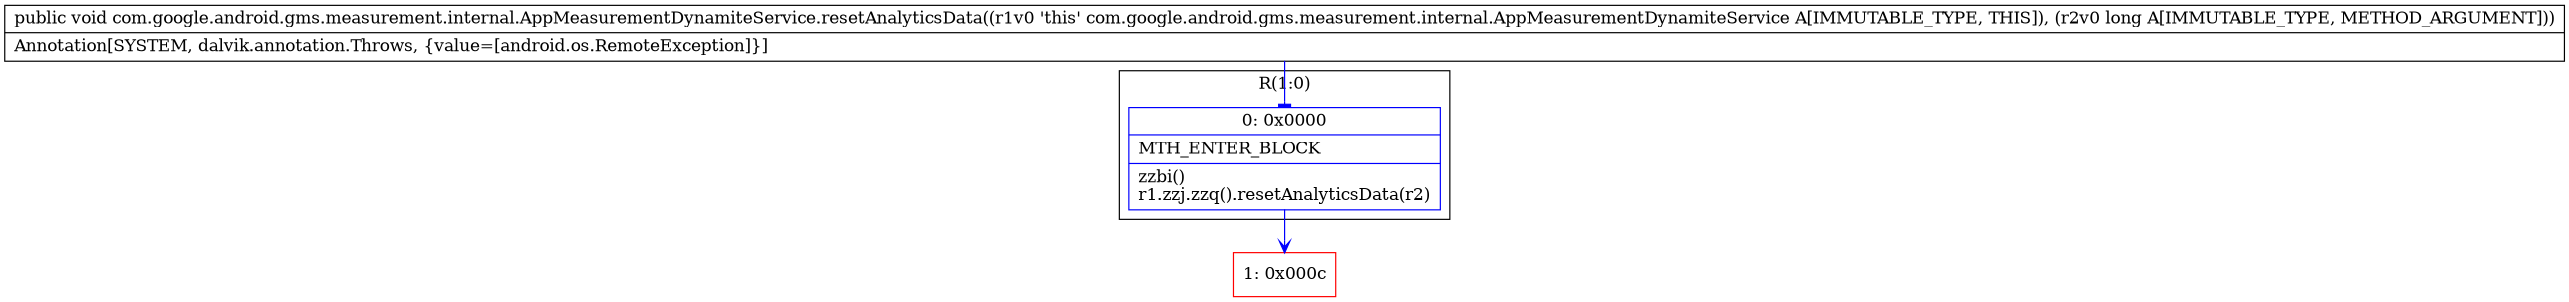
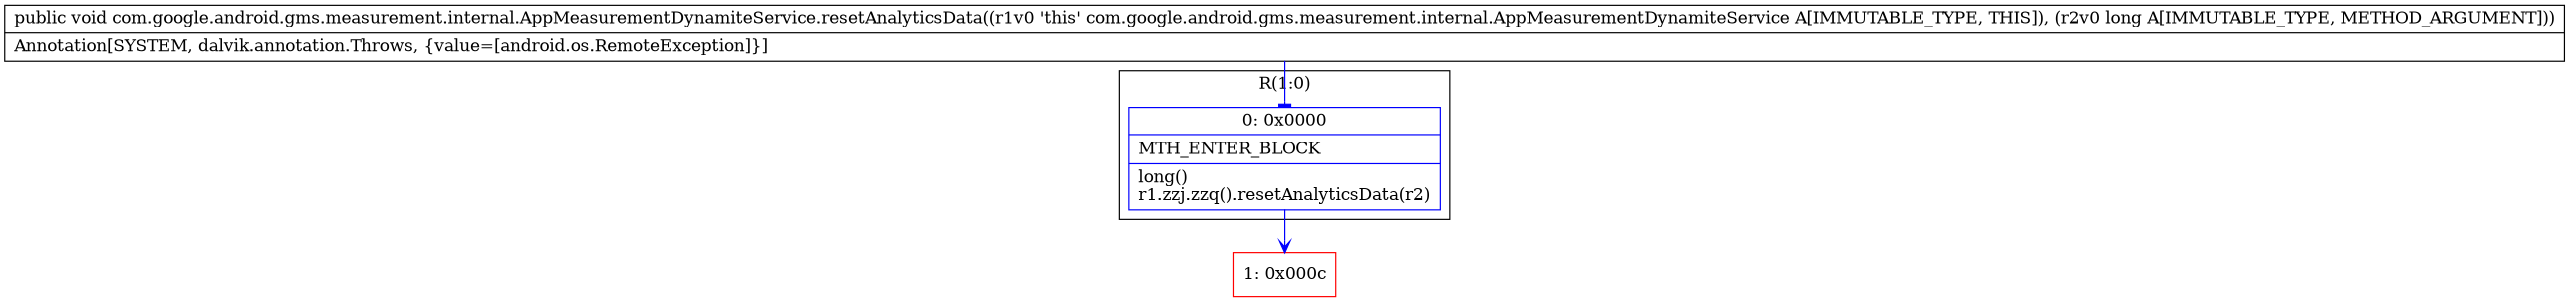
node "0: 0x0000": text "zzbi()" -> "long()"
